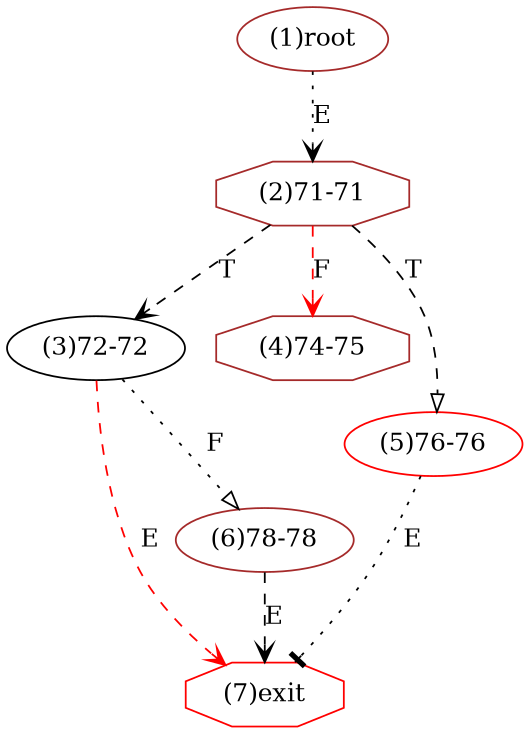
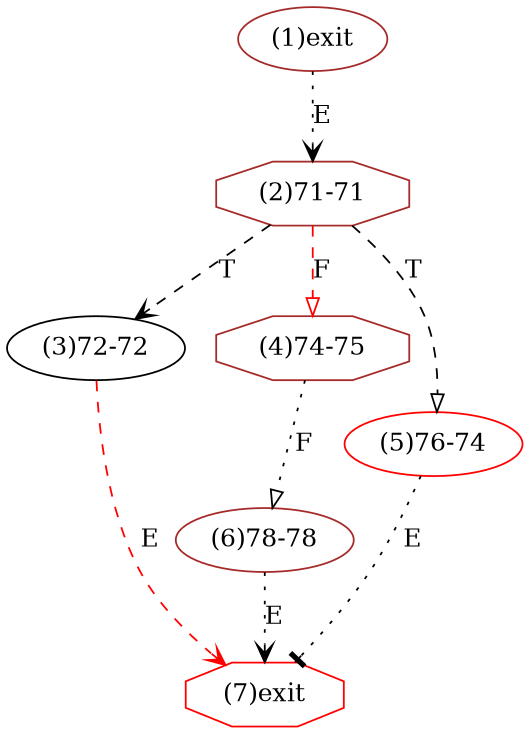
node "(1)root": label "(1)root" -> "(1)exit"
edge "(2)71-71" -> "(4)74-75": arrowhead vee -> onormal
edge "(3)72-72" -> "(6)78-78": now "(4)74-75" -> "(6)78-78"
node "(5)76-76": label "(5)76-76" -> "(5)76-74"
edge "(6)78-78" -> "(7)exit": style dashed -> dotted
